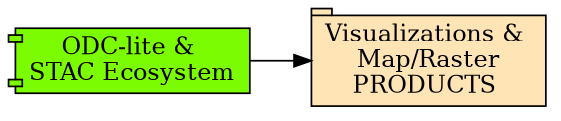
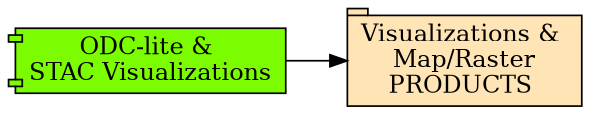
node "ODC-lite & STAC Ecosystem": label "ODC-lite & STAC Ecosystem" -> "ODC-lite & STAC Visualizations"
